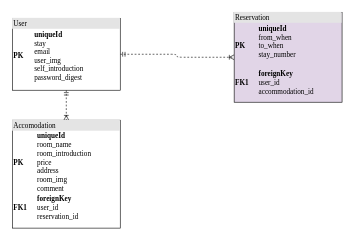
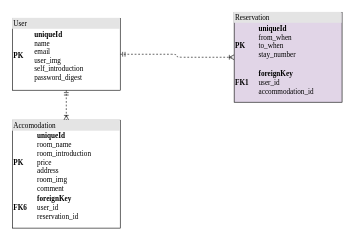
node "User PK uniqueId stay email user_img self_introduction password_digest": label "User PK uniqueId stay email user_img self_introduction password_digest" -> "User PK uniqueId name email user_img self_introduction password_digest"
node "Accomodation PK uniqueId room_name room_introduction price address room_img comment FK1 foreignKey user_id reservation_id": label "Accomodation PK uniqueId room_name room_introduction price address room_img comment FK1 foreignKey user_id reservation_id" -> "Accomodation PK uniqueId room_name room_introduction price address room_img comment FK6 foreignKey user_id reservation_id"
